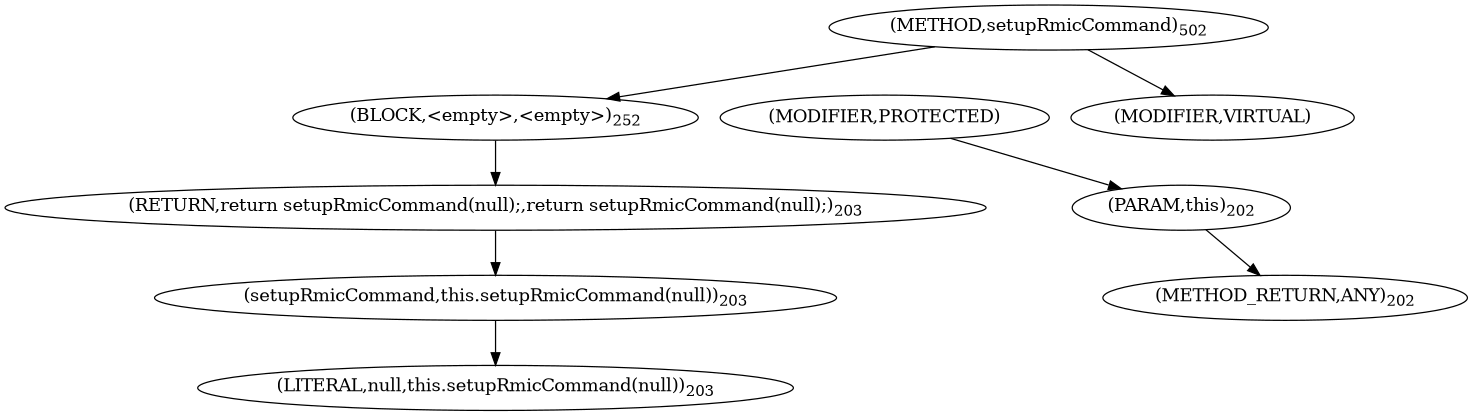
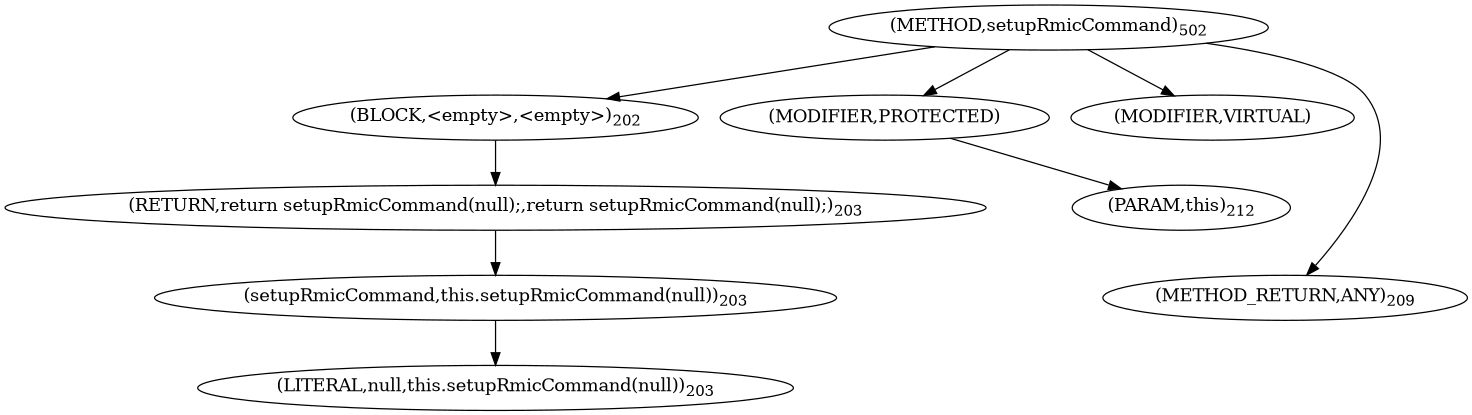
edge "(METHOD,setupRmicCommand)" -> "(MODIFIER,PROTECTED)": added
node "(BLOCK,<empty>,<empty>)": text "252" -> "202"
node "(PARAM,this)": text "202" -> "212"
edge "(PARAM,this)" -> "(METHOD_RETURN,ANY)": now "(METHOD,setupRmicCommand)" -> "(METHOD_RETURN,ANY)"
node "(METHOD_RETURN,ANY)": text "202" -> "209"
